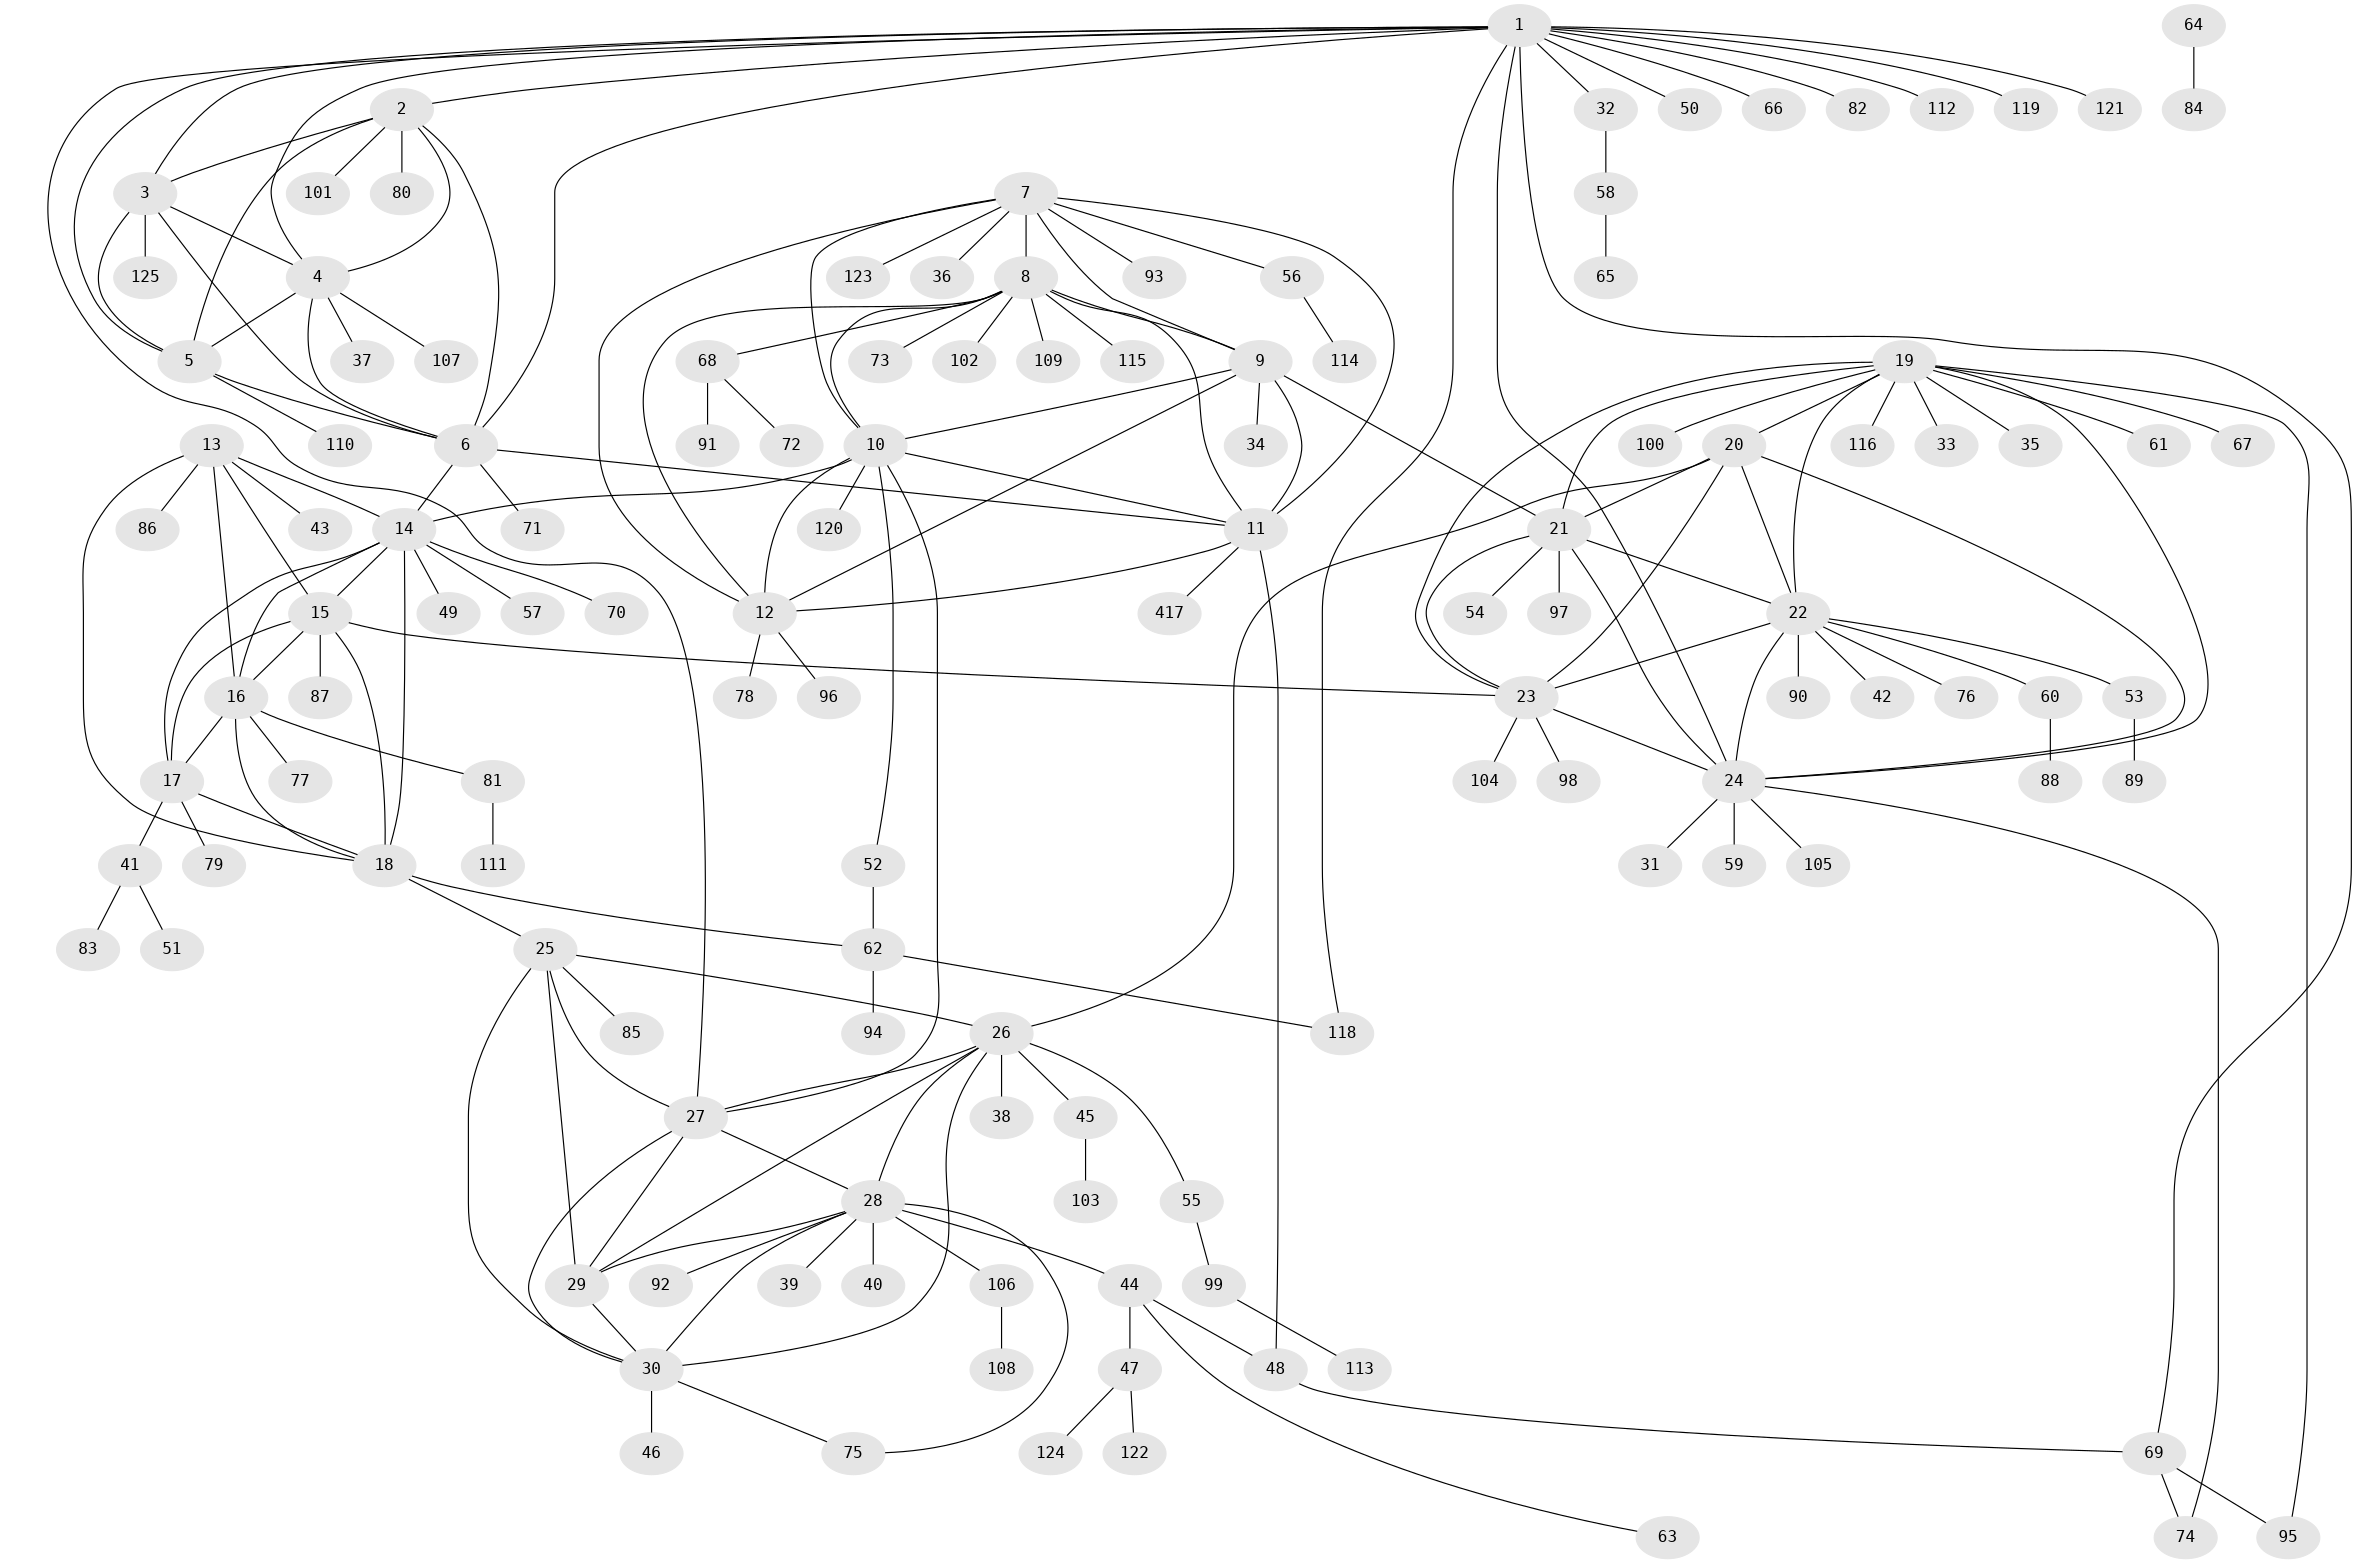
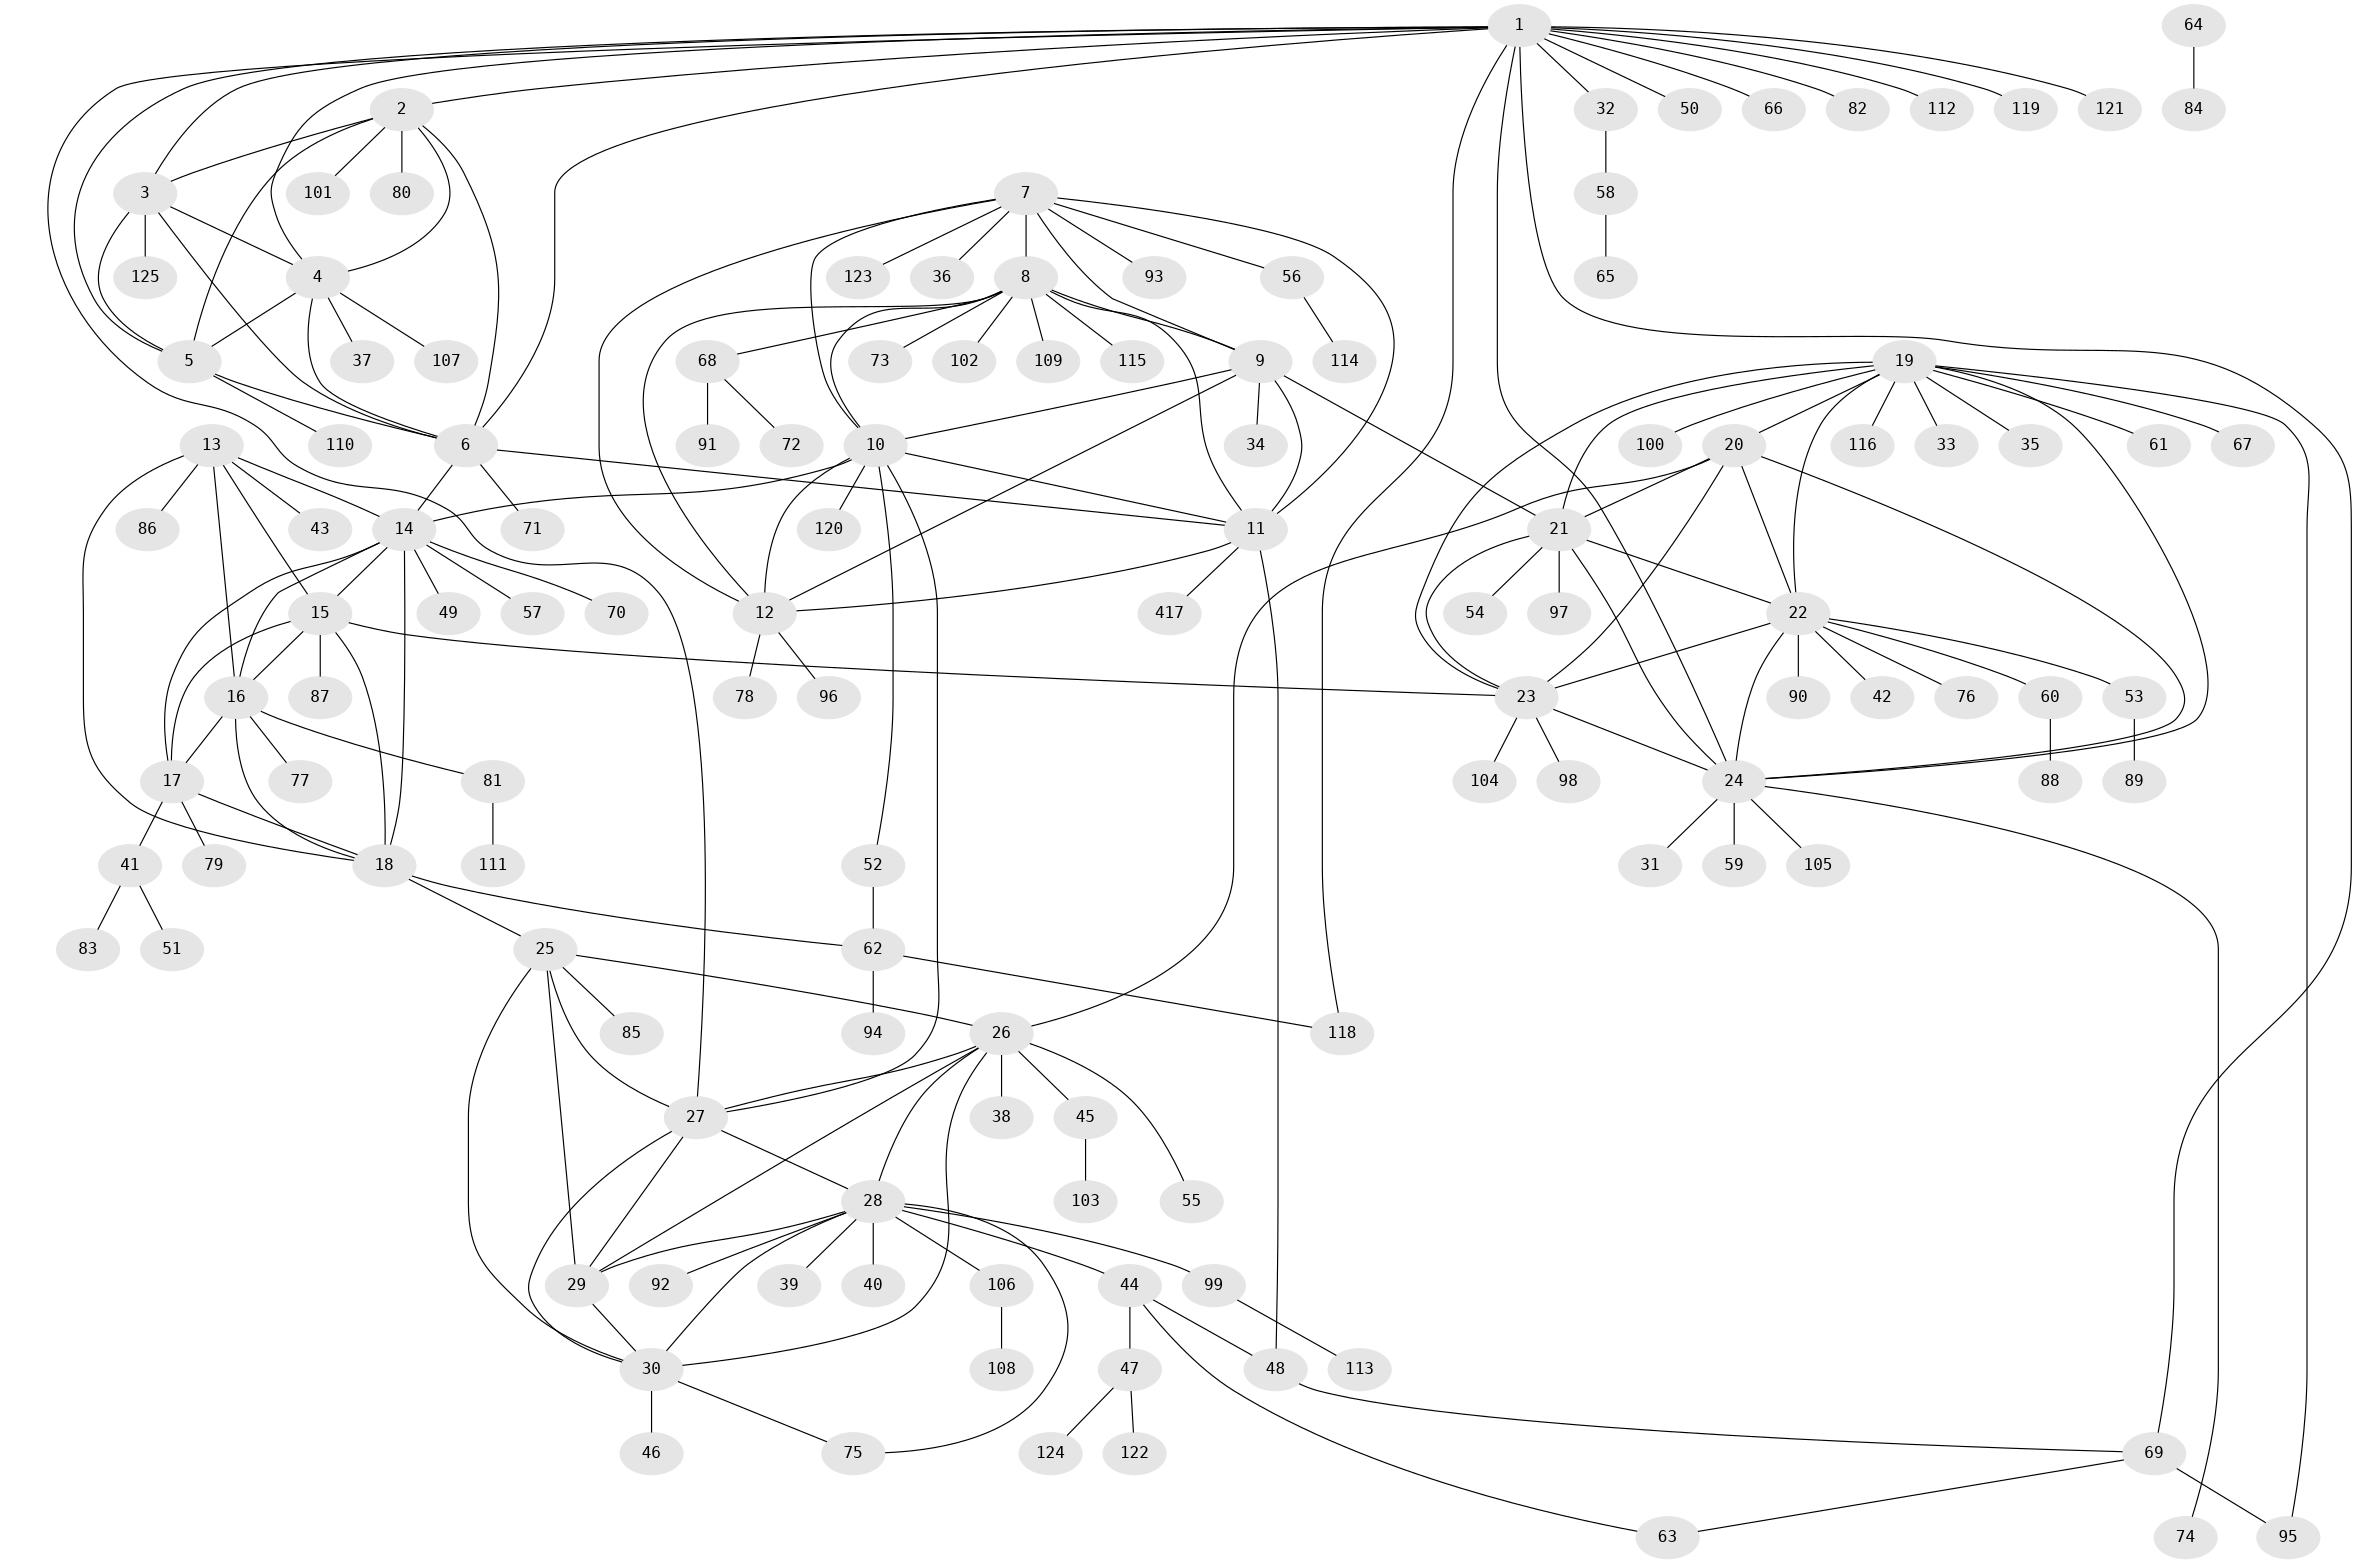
edge "55" -- "99": now "28" -- "99"
edge "69" -- "74": now "69" -- "63"
